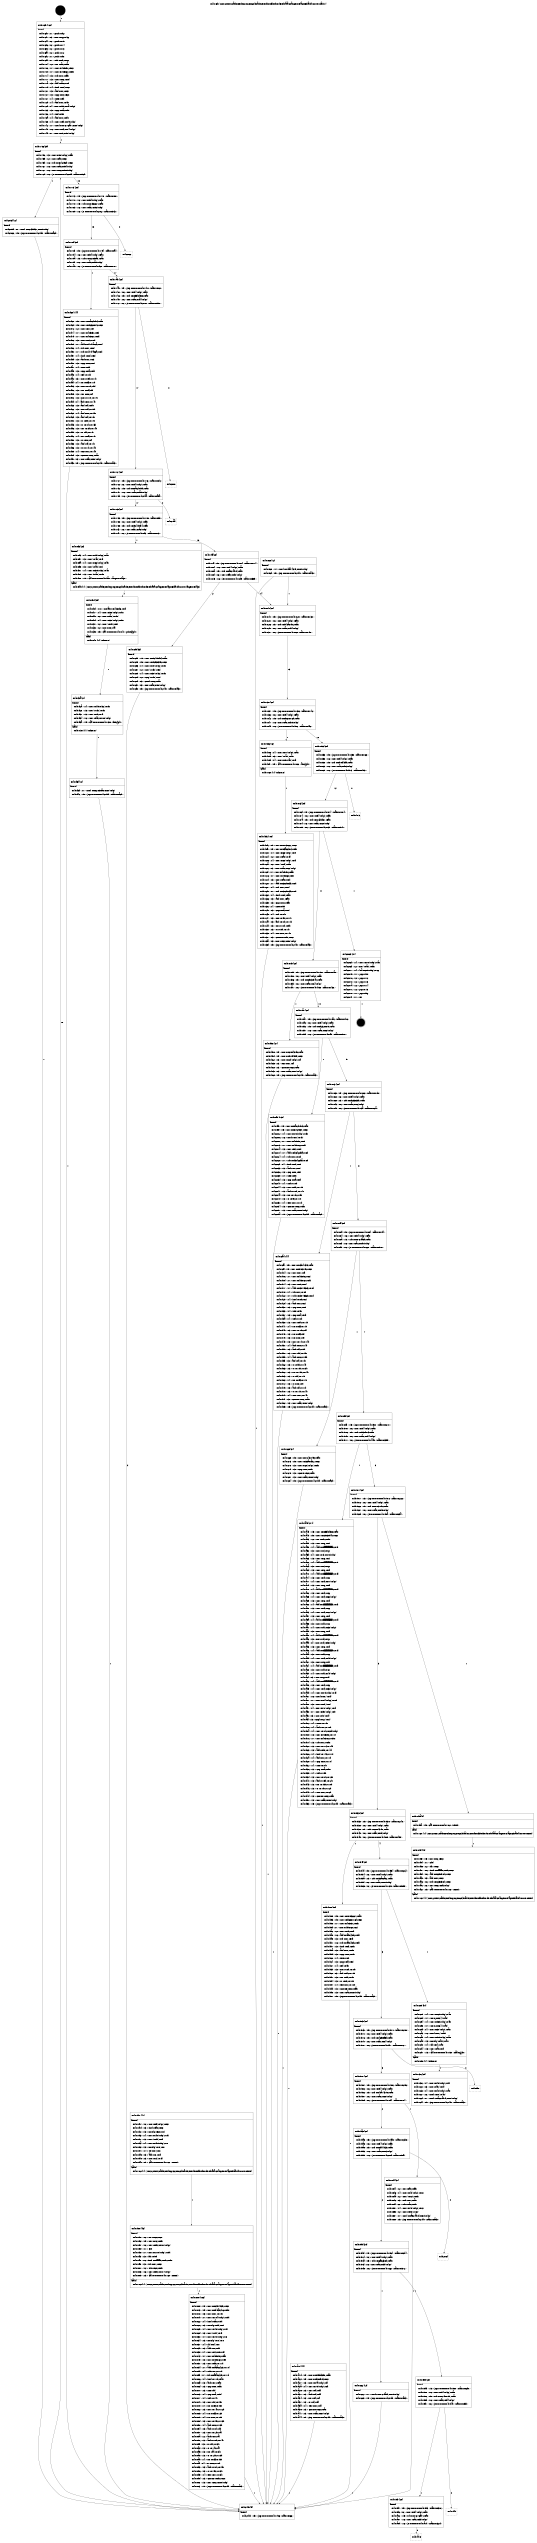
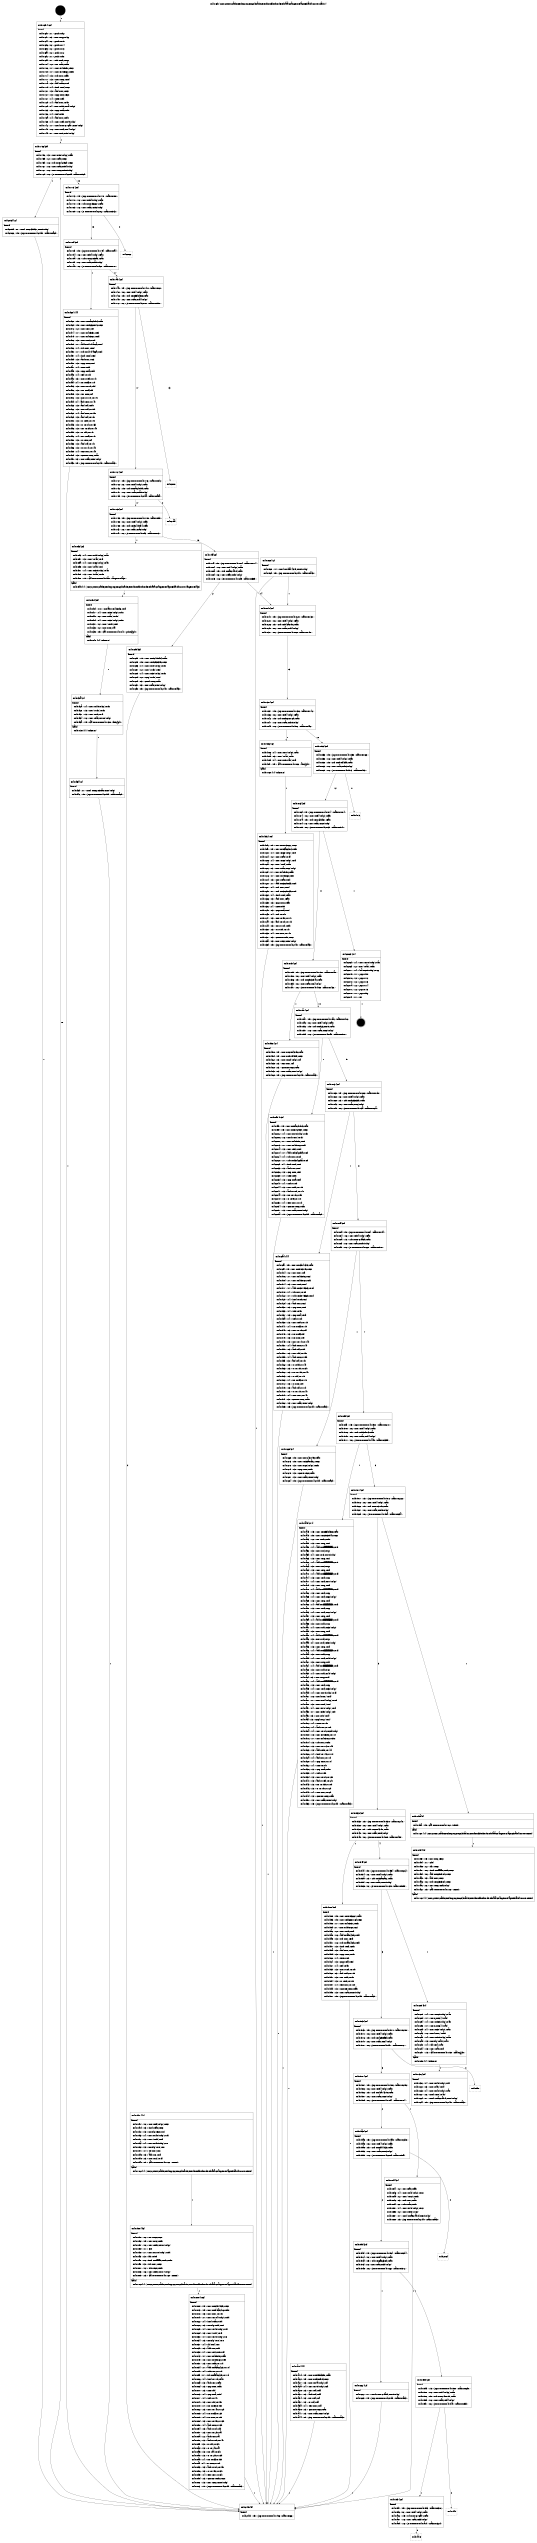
edge "0x4017ab [28]" -> "0x402080": label " 0" -> " 13"
